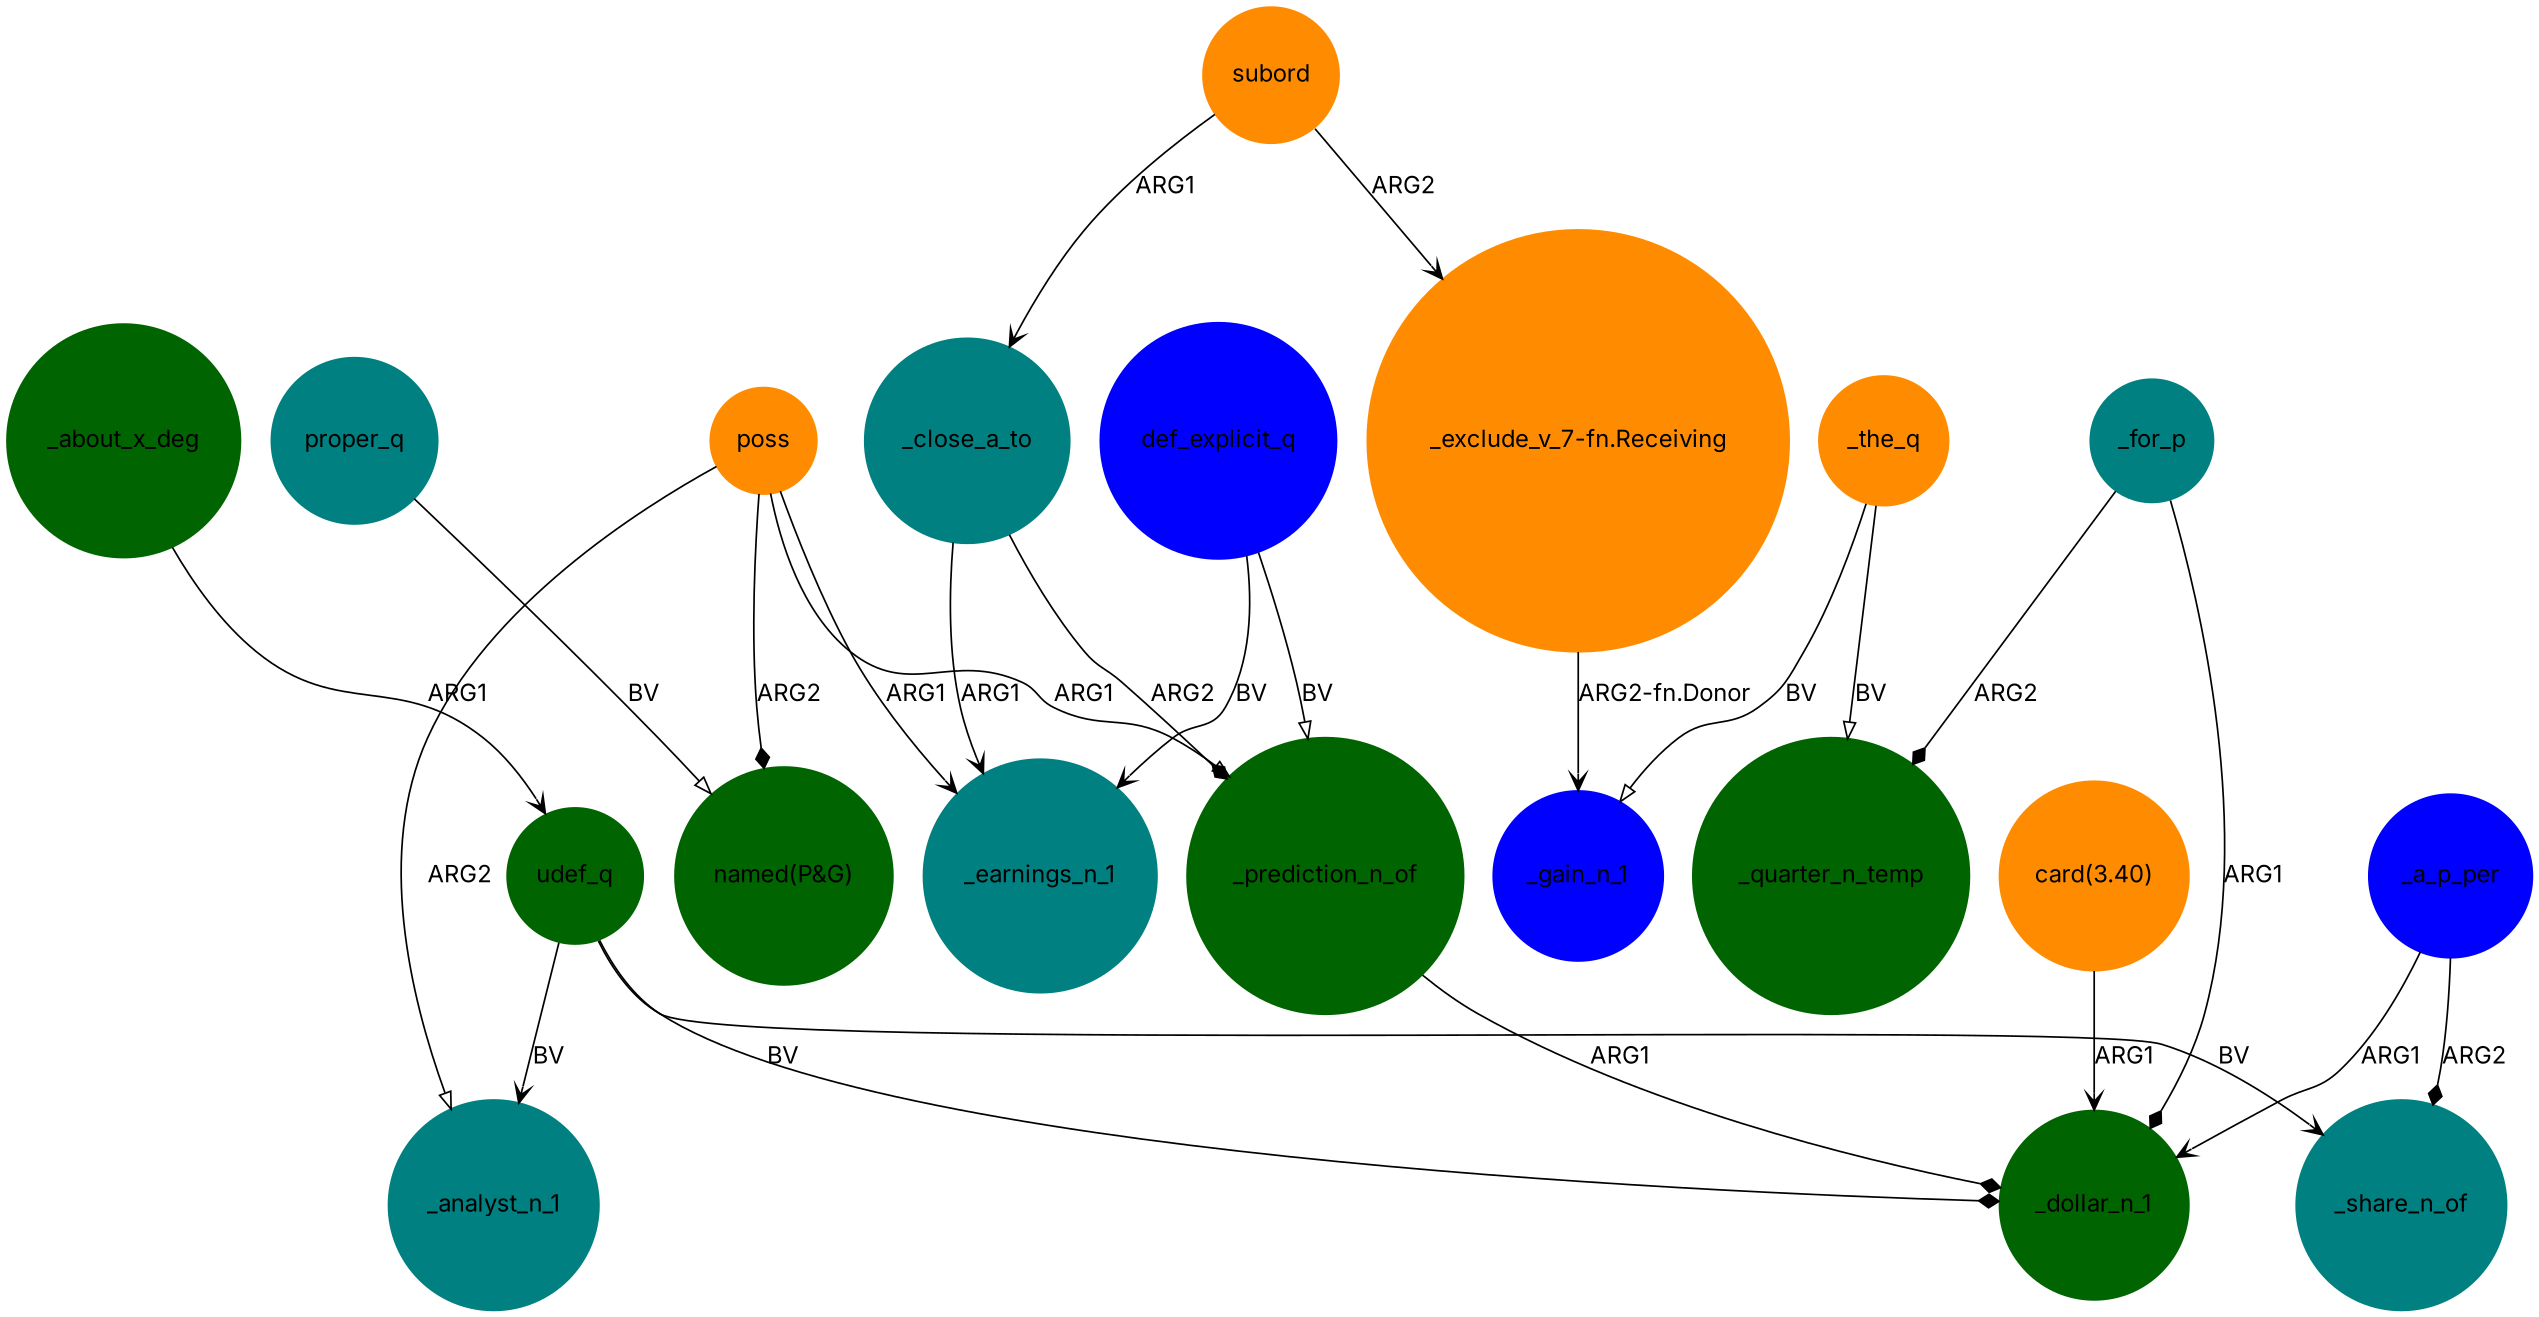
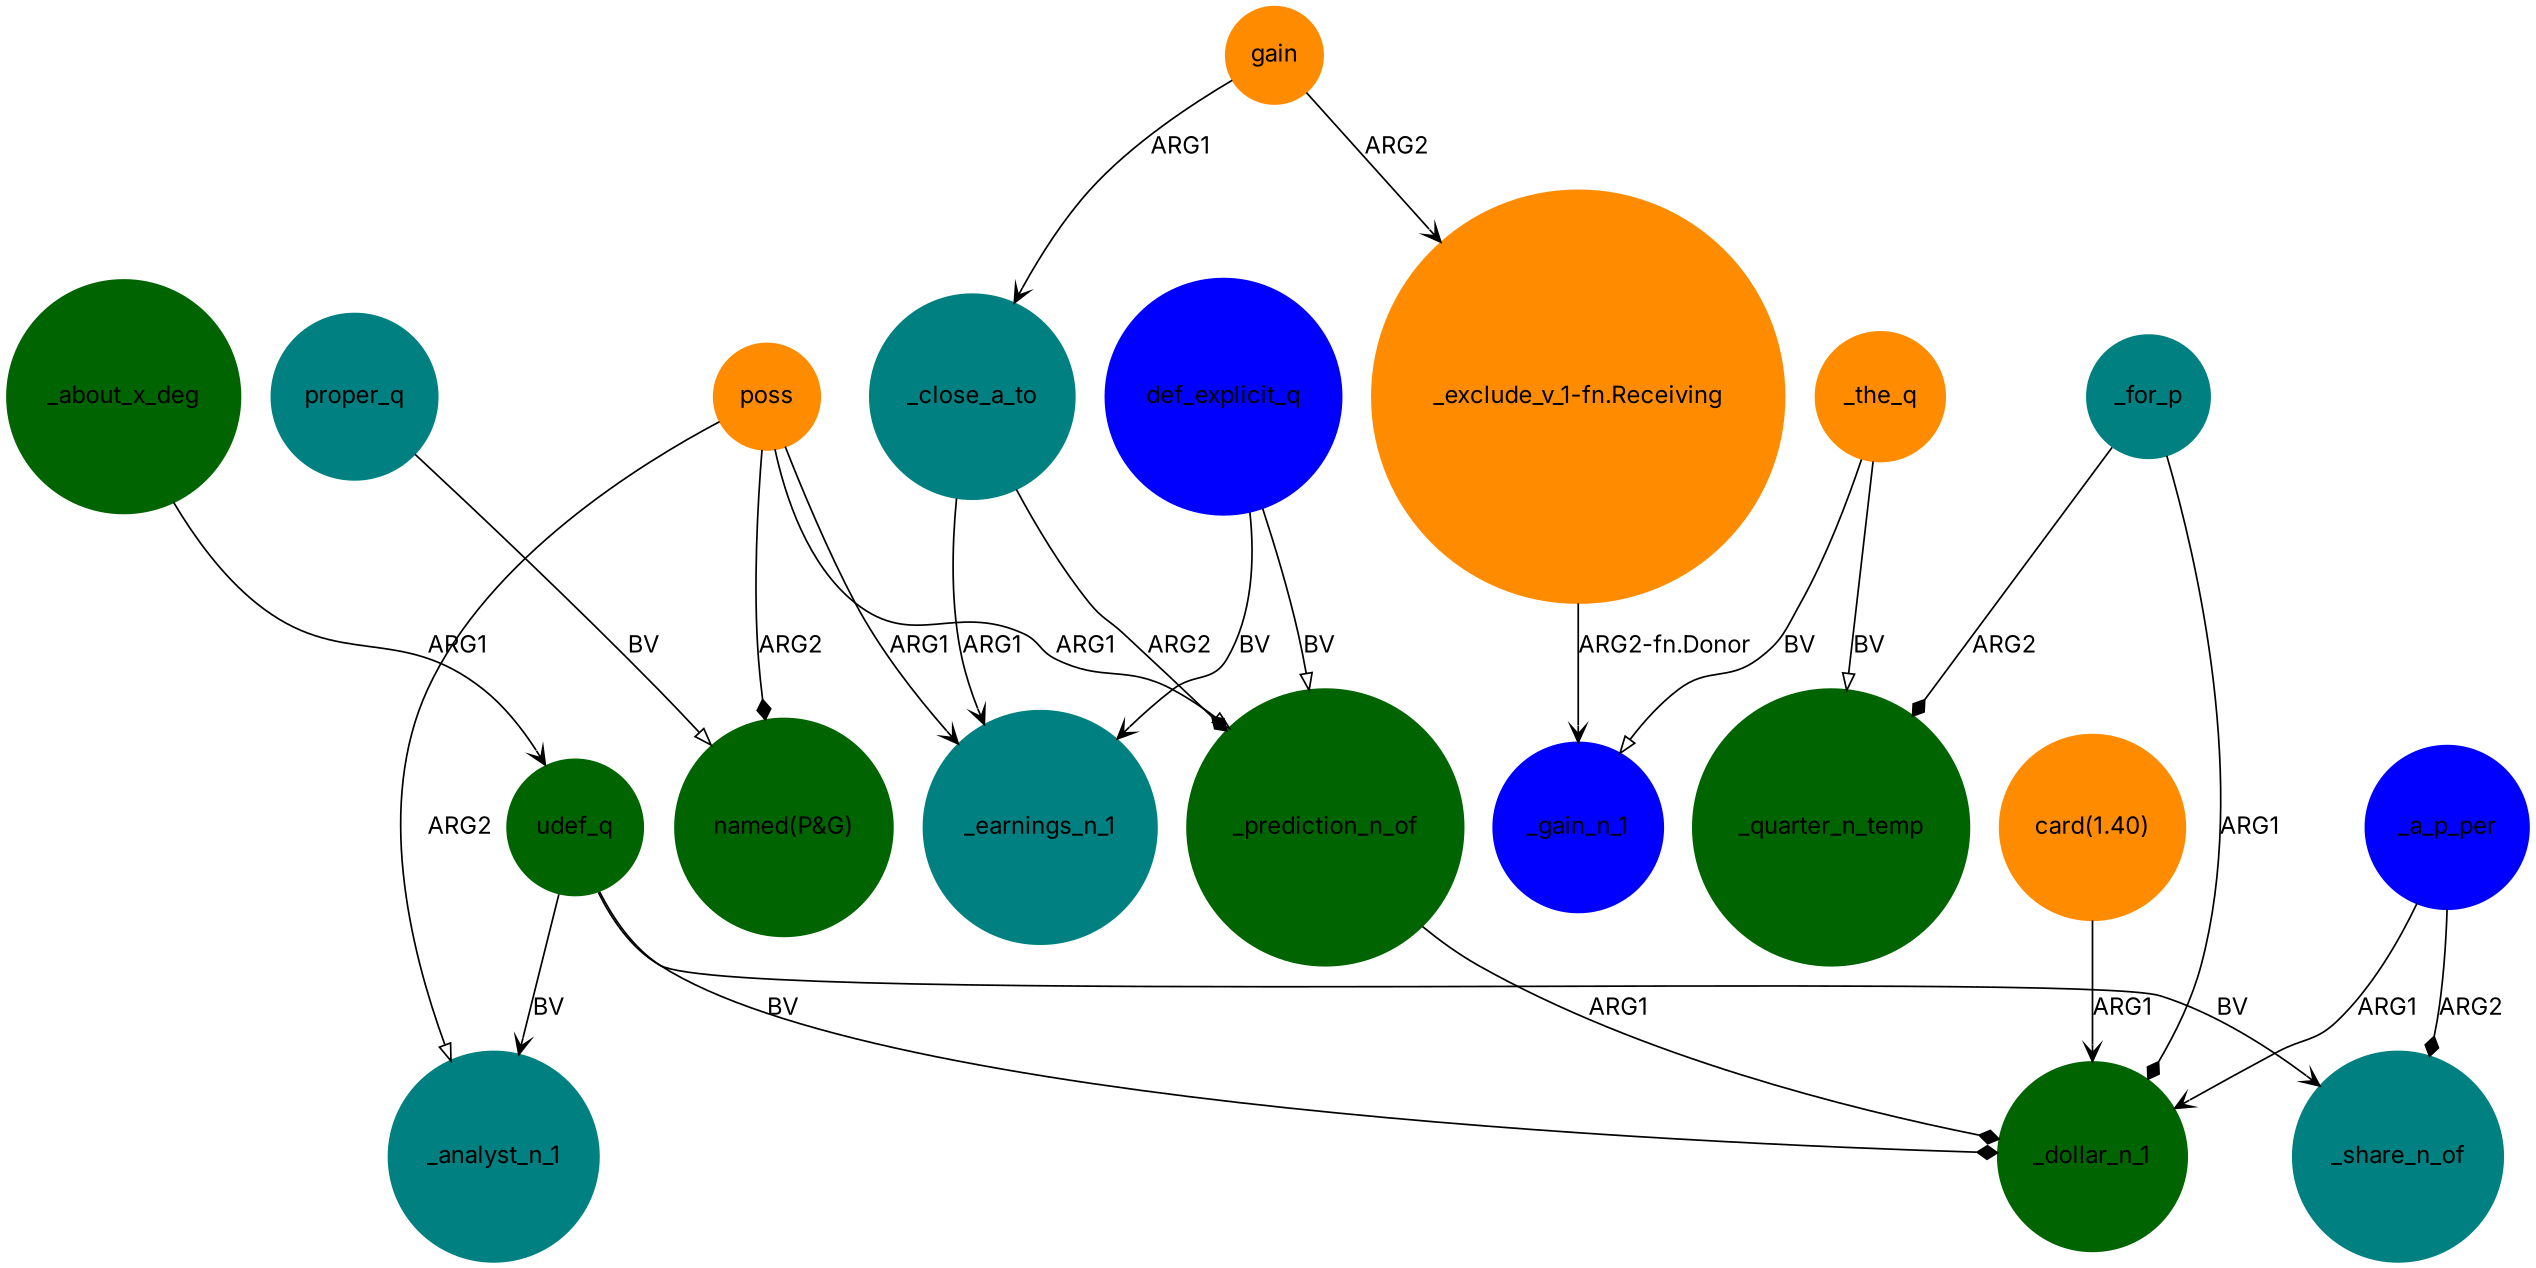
node "subord": label "subord" -> "gain"
node "_exclude_v_7-fn.Receiving": label "_exclude_v_7-fn.Receiving" -> "_exclude_v_1-fn.Receiving"
node "card(3.40)": label "card(3.40)" -> "card(1.40)"
